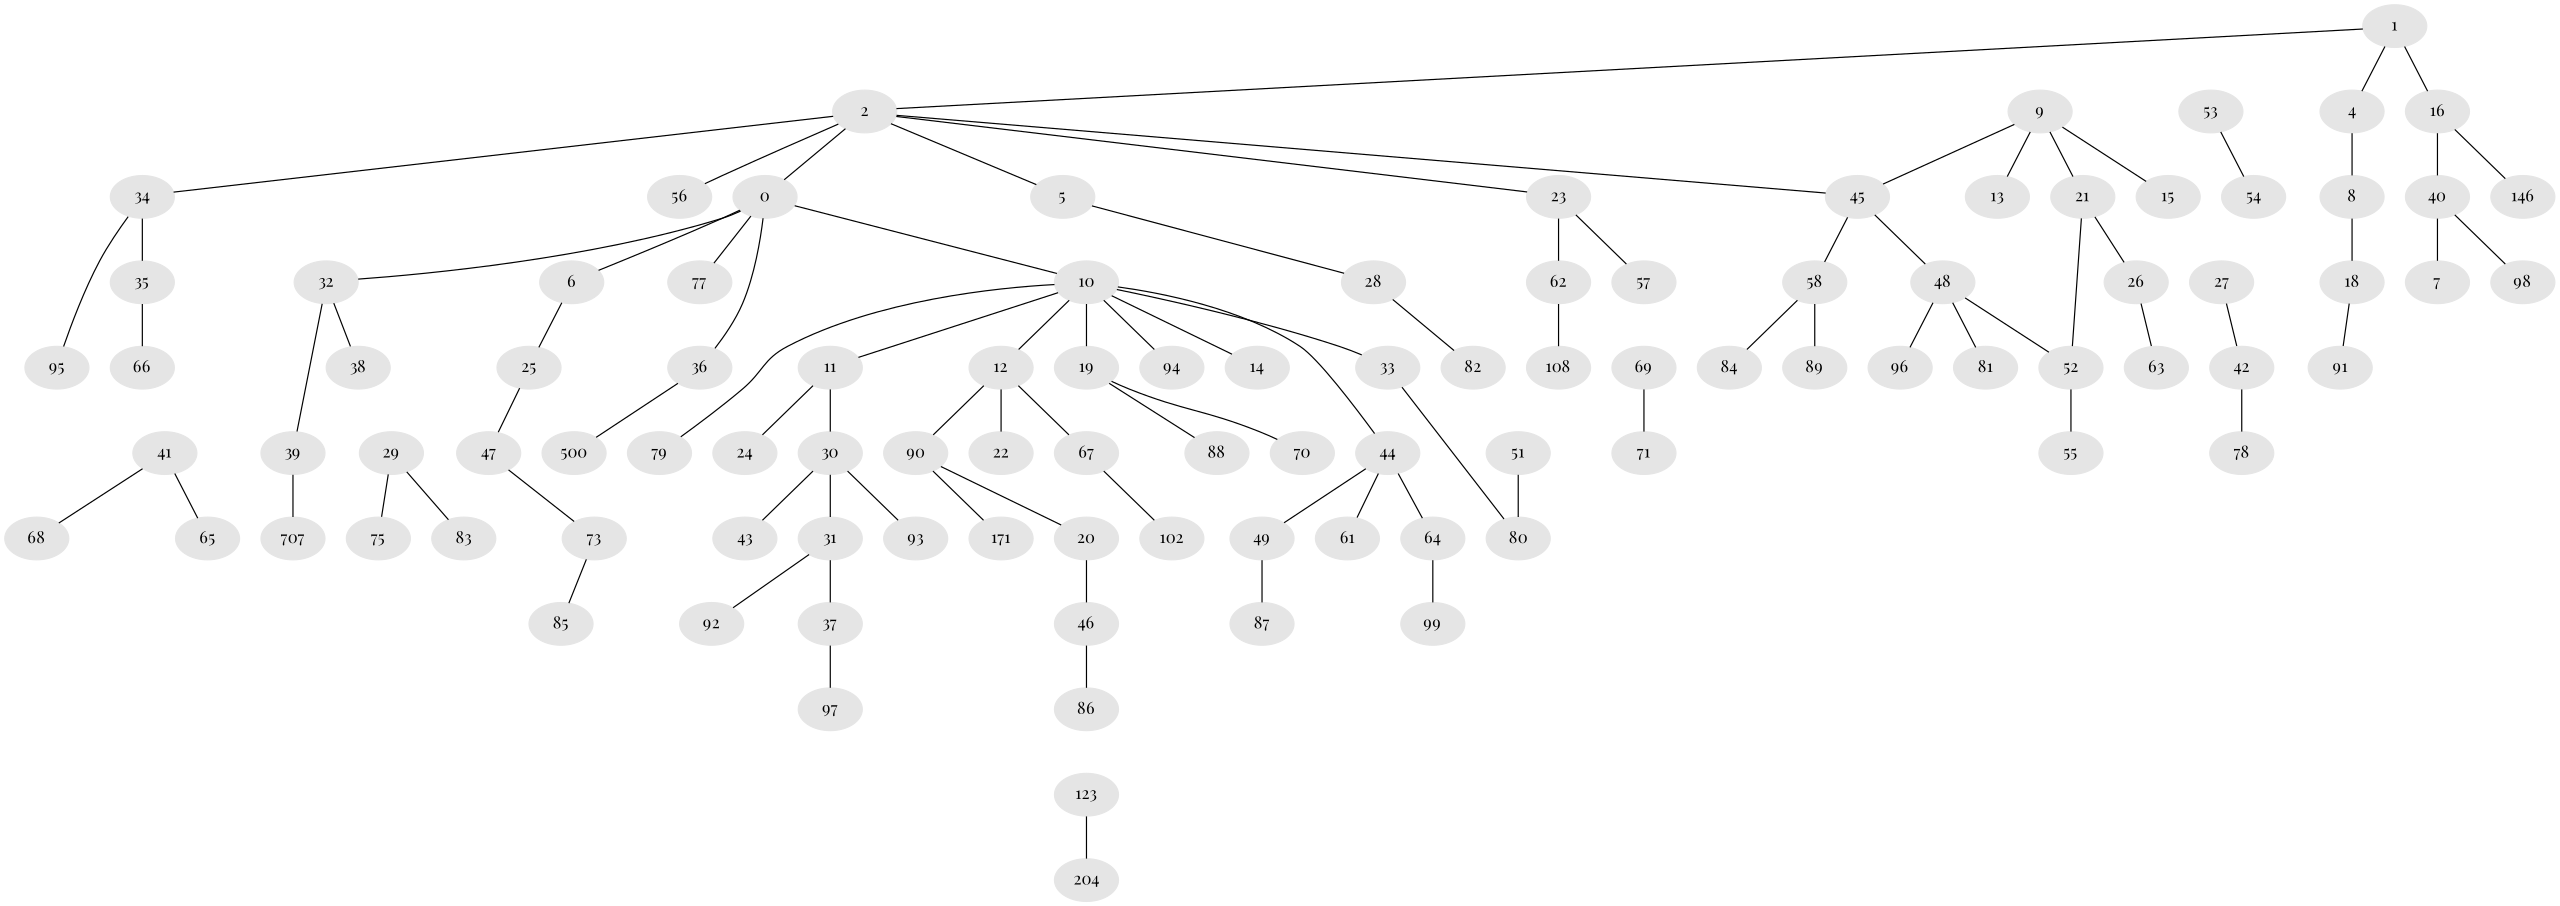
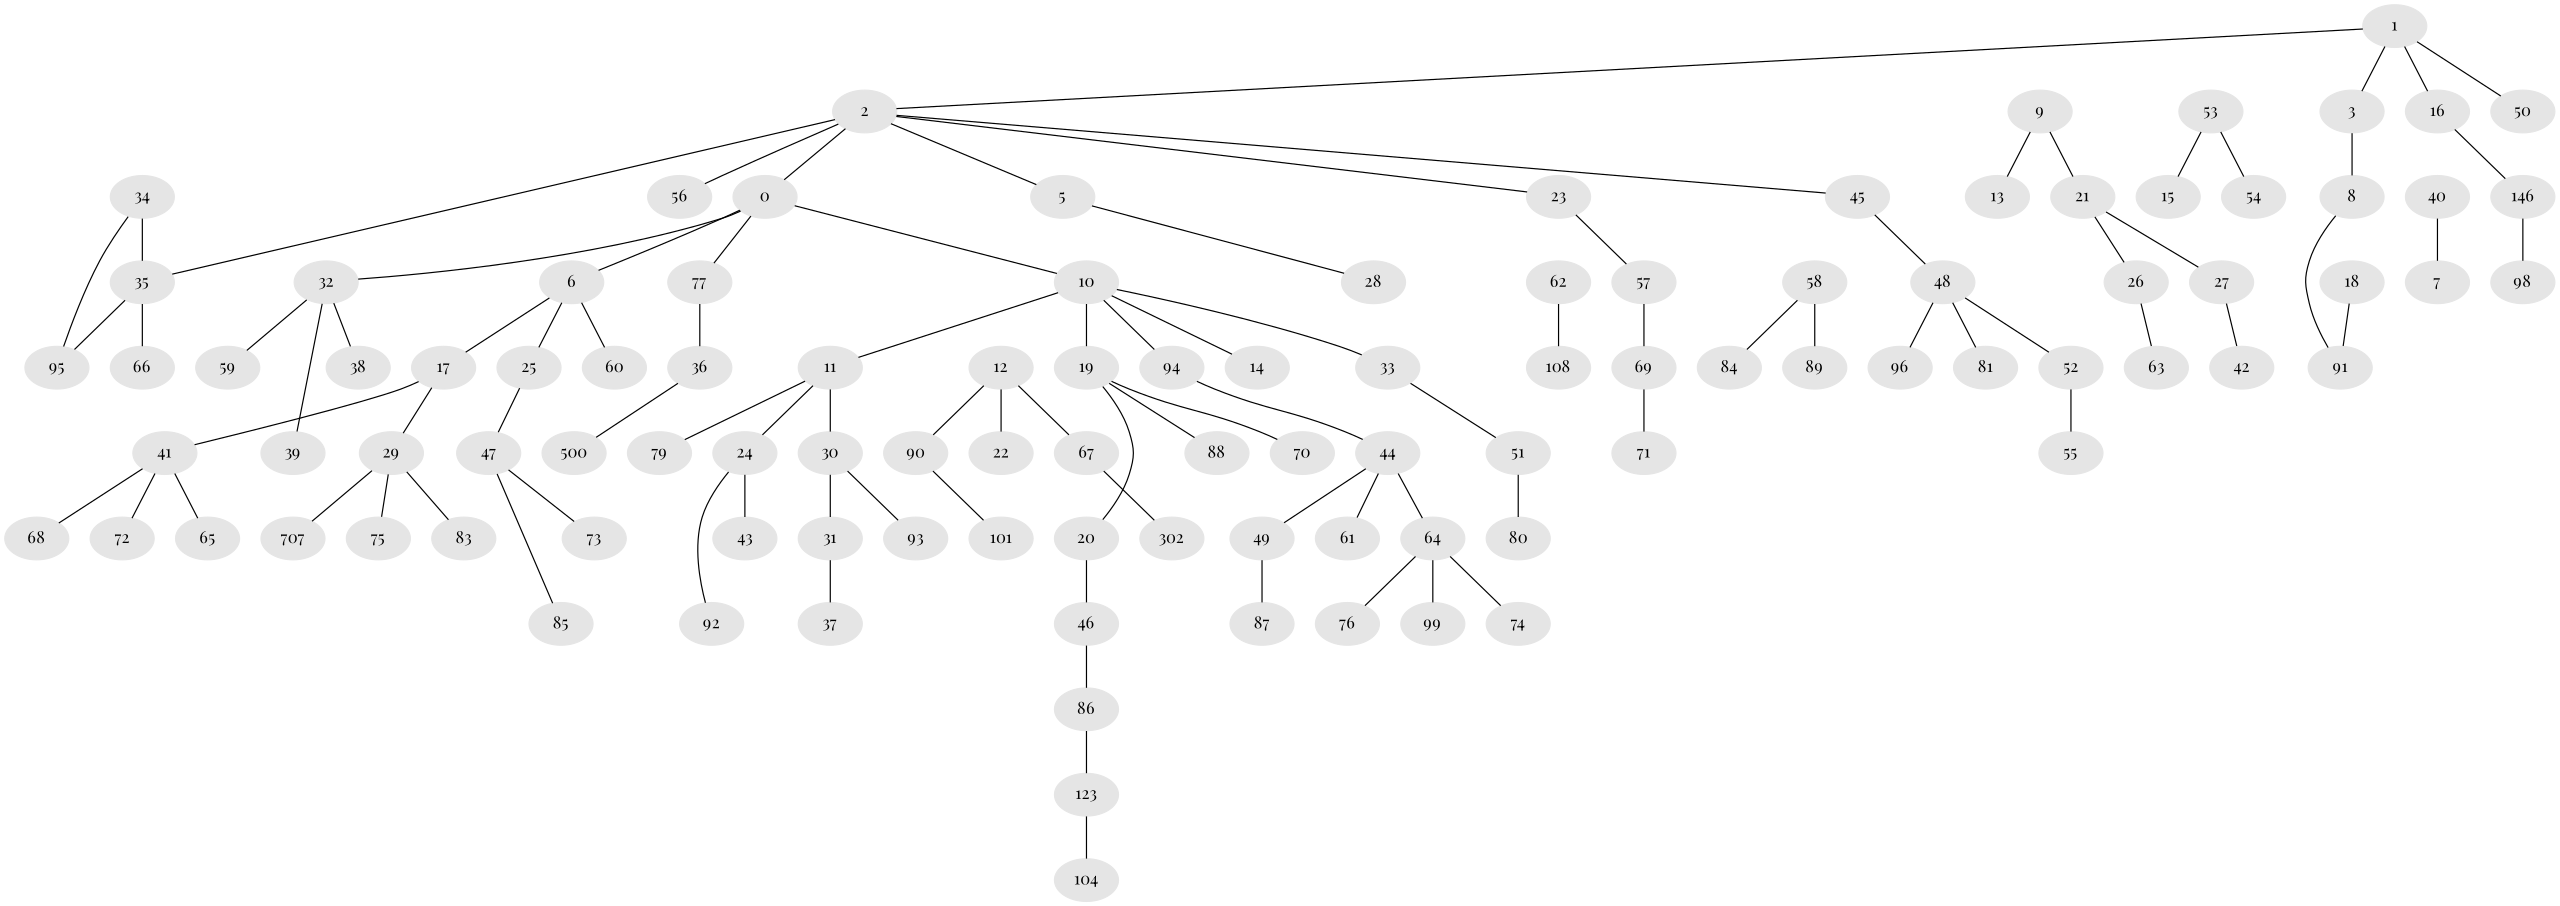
node "4": label "4" -> "3"
node "50": added
edge "2" -- "34": now "2" -- "35"
edge "9" -- "45": removed
edge "9" -- "15": now "53" -- "15"
edge "16" -- "40": removed
edge "40" -- "98": now "146" -- "98"
edge "23" -- "62": removed
edge "45" -- "58": removed
edge "8" -- "18": now "8" -- "91"
edge "21" -- "52": now "21" -- "27"
edge "0" -- "36": now "77" -- "36"
edge "10" -- "79": now "11" -- "79"
edge "35" -- "95": added
edge "10" -- "12": removed
edge "57" -- "69": added
edge "10" -- "44": now "94" -- "44"
node "59": added
node "17": added
node "60": added
node "82": removed
edge "33" -- "80": now "33" -- "51"
node "78": removed
edge "39" -- "707": now "29" -- "707"
edge "30" -- "43": now "24" -- "43"
edge "90" -- "20": now "19" -- "20"
node "72": added
node "171": label "171" -> "101"
node "102": label "102" -> "302"
edge "73" -- "85": now "47" -- "85"
edge "31" -- "92": now "24" -- "92"
node "76": added
node "74": added
node "97": removed
edge "86" -- "123": added
node "204": label "204" -> "104"
